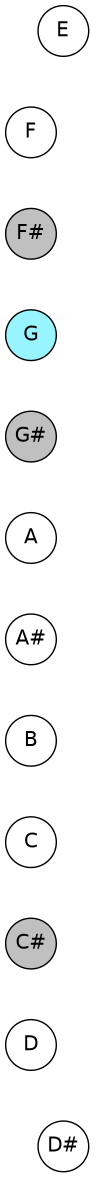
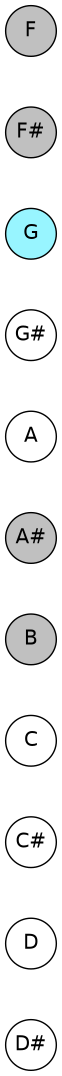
node "E": removed
node "F": fillcolor white -> gray
node "G#": fillcolor gray -> white
node "A#": fillcolor white -> gray
node "B": fillcolor white -> gray
node "C#": fillcolor gray -> white
